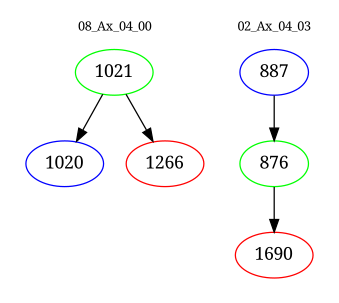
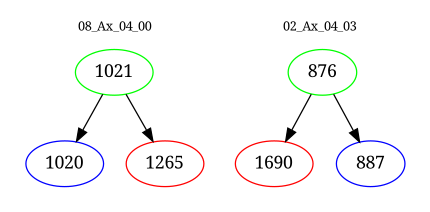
edge "887" -> "876": reversed
node "1266": label "1266" -> "1265"
